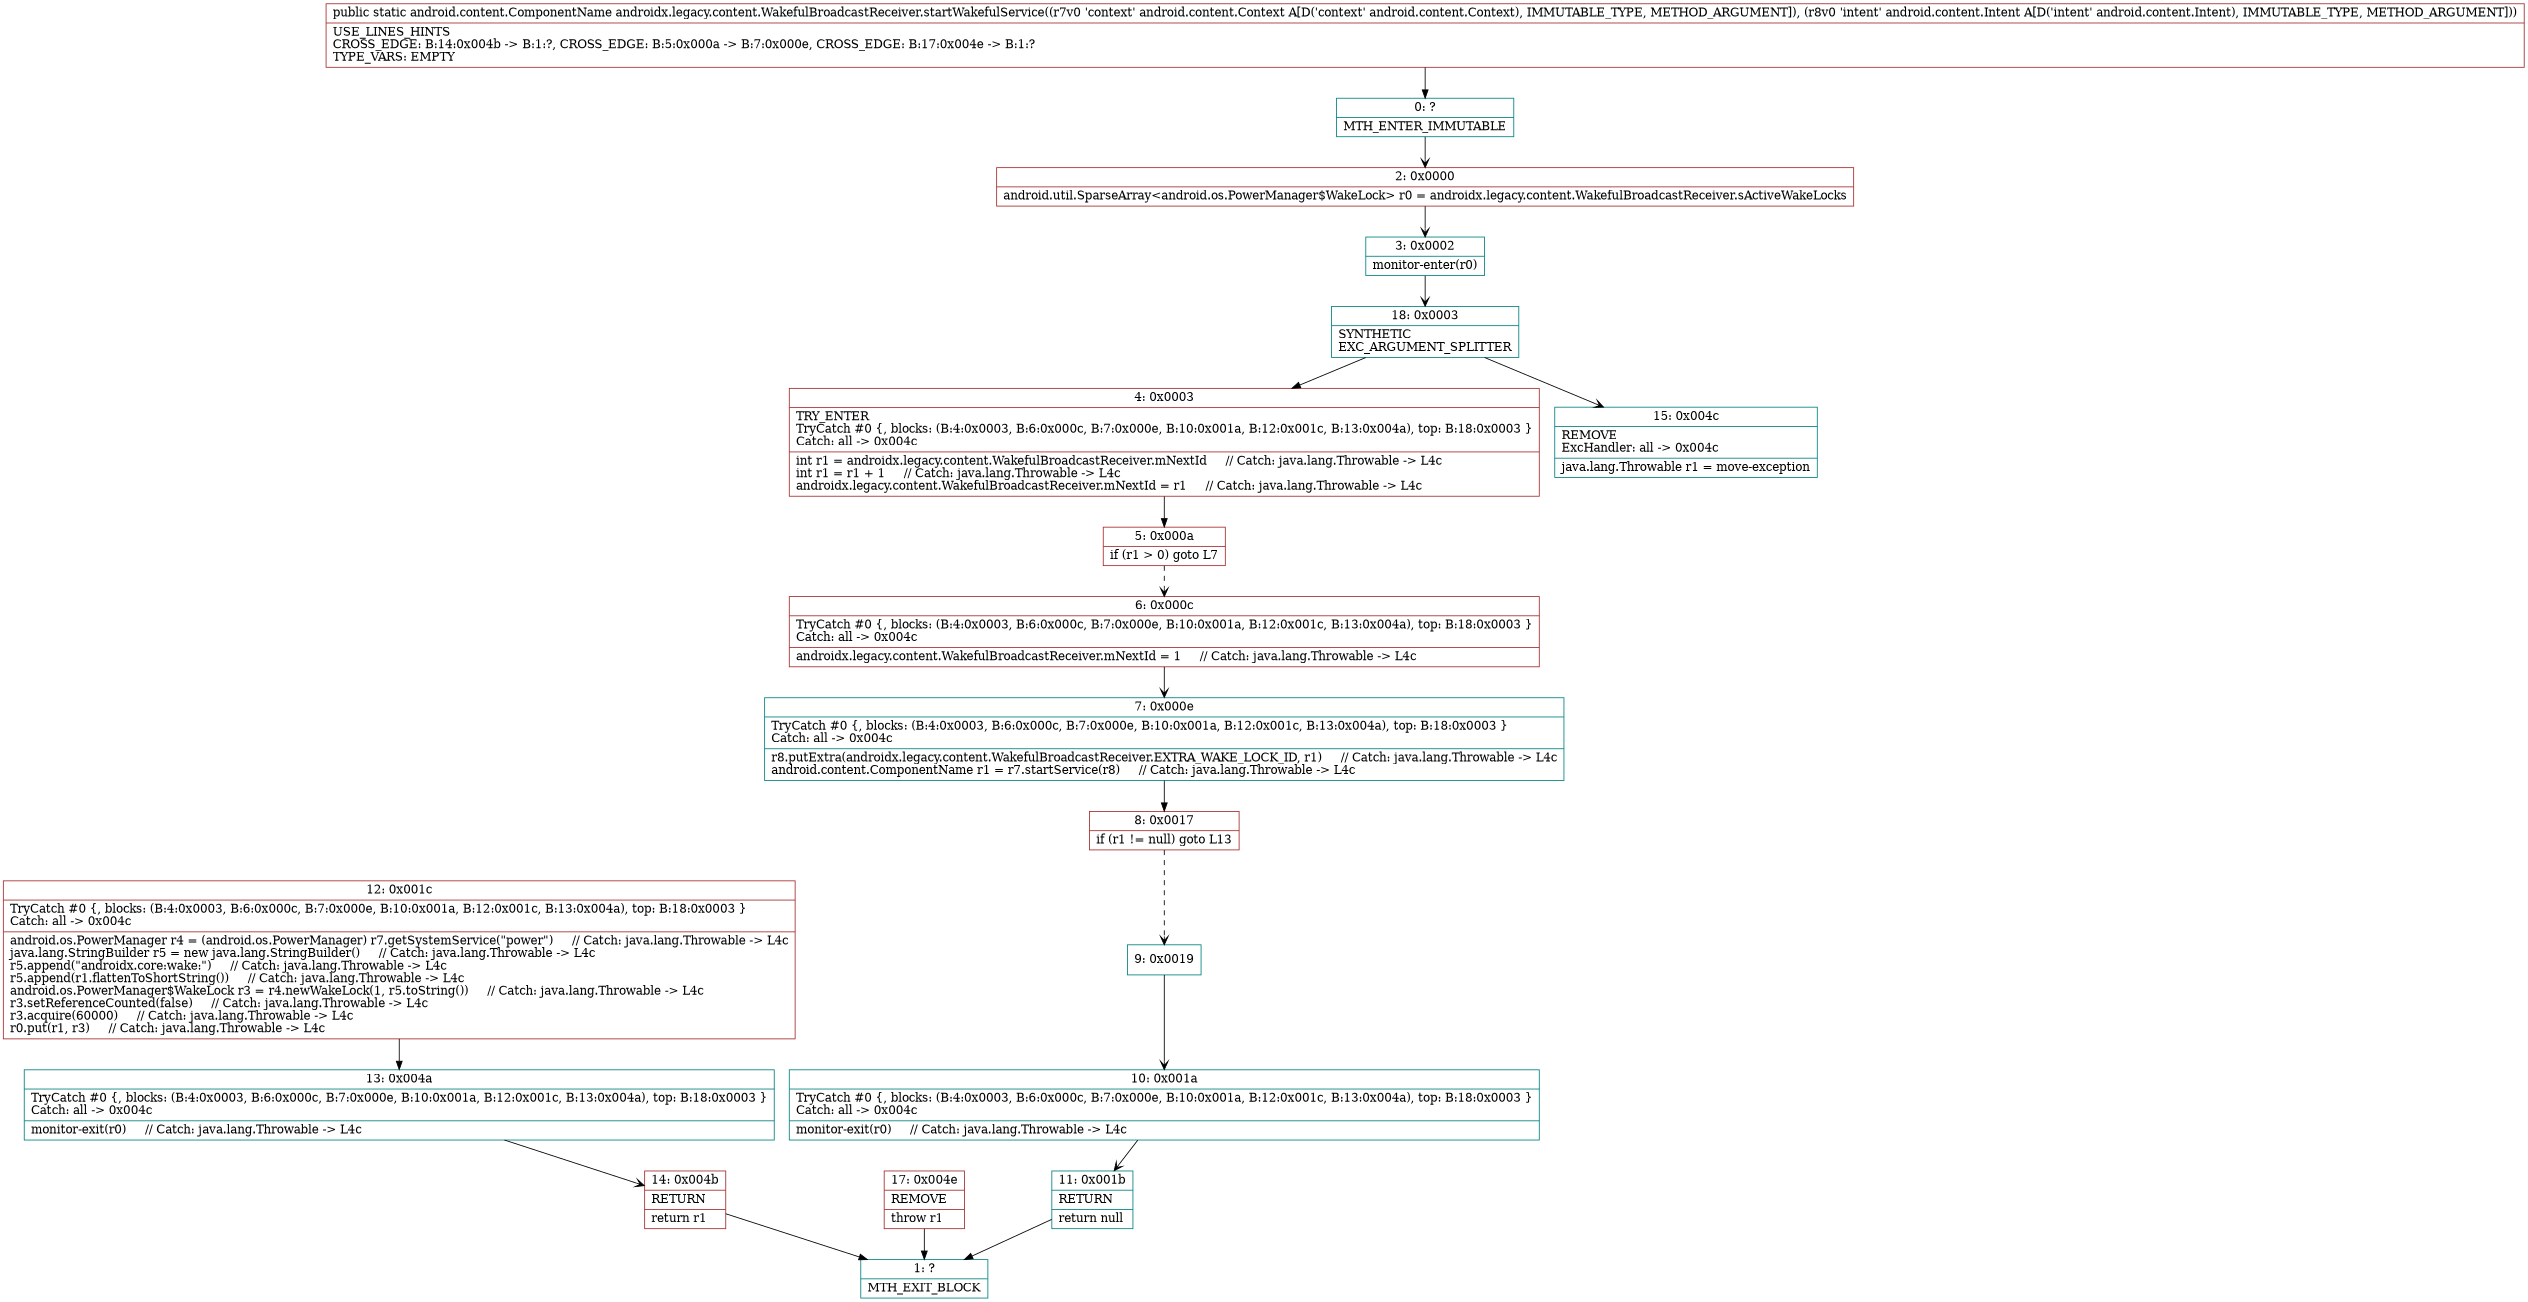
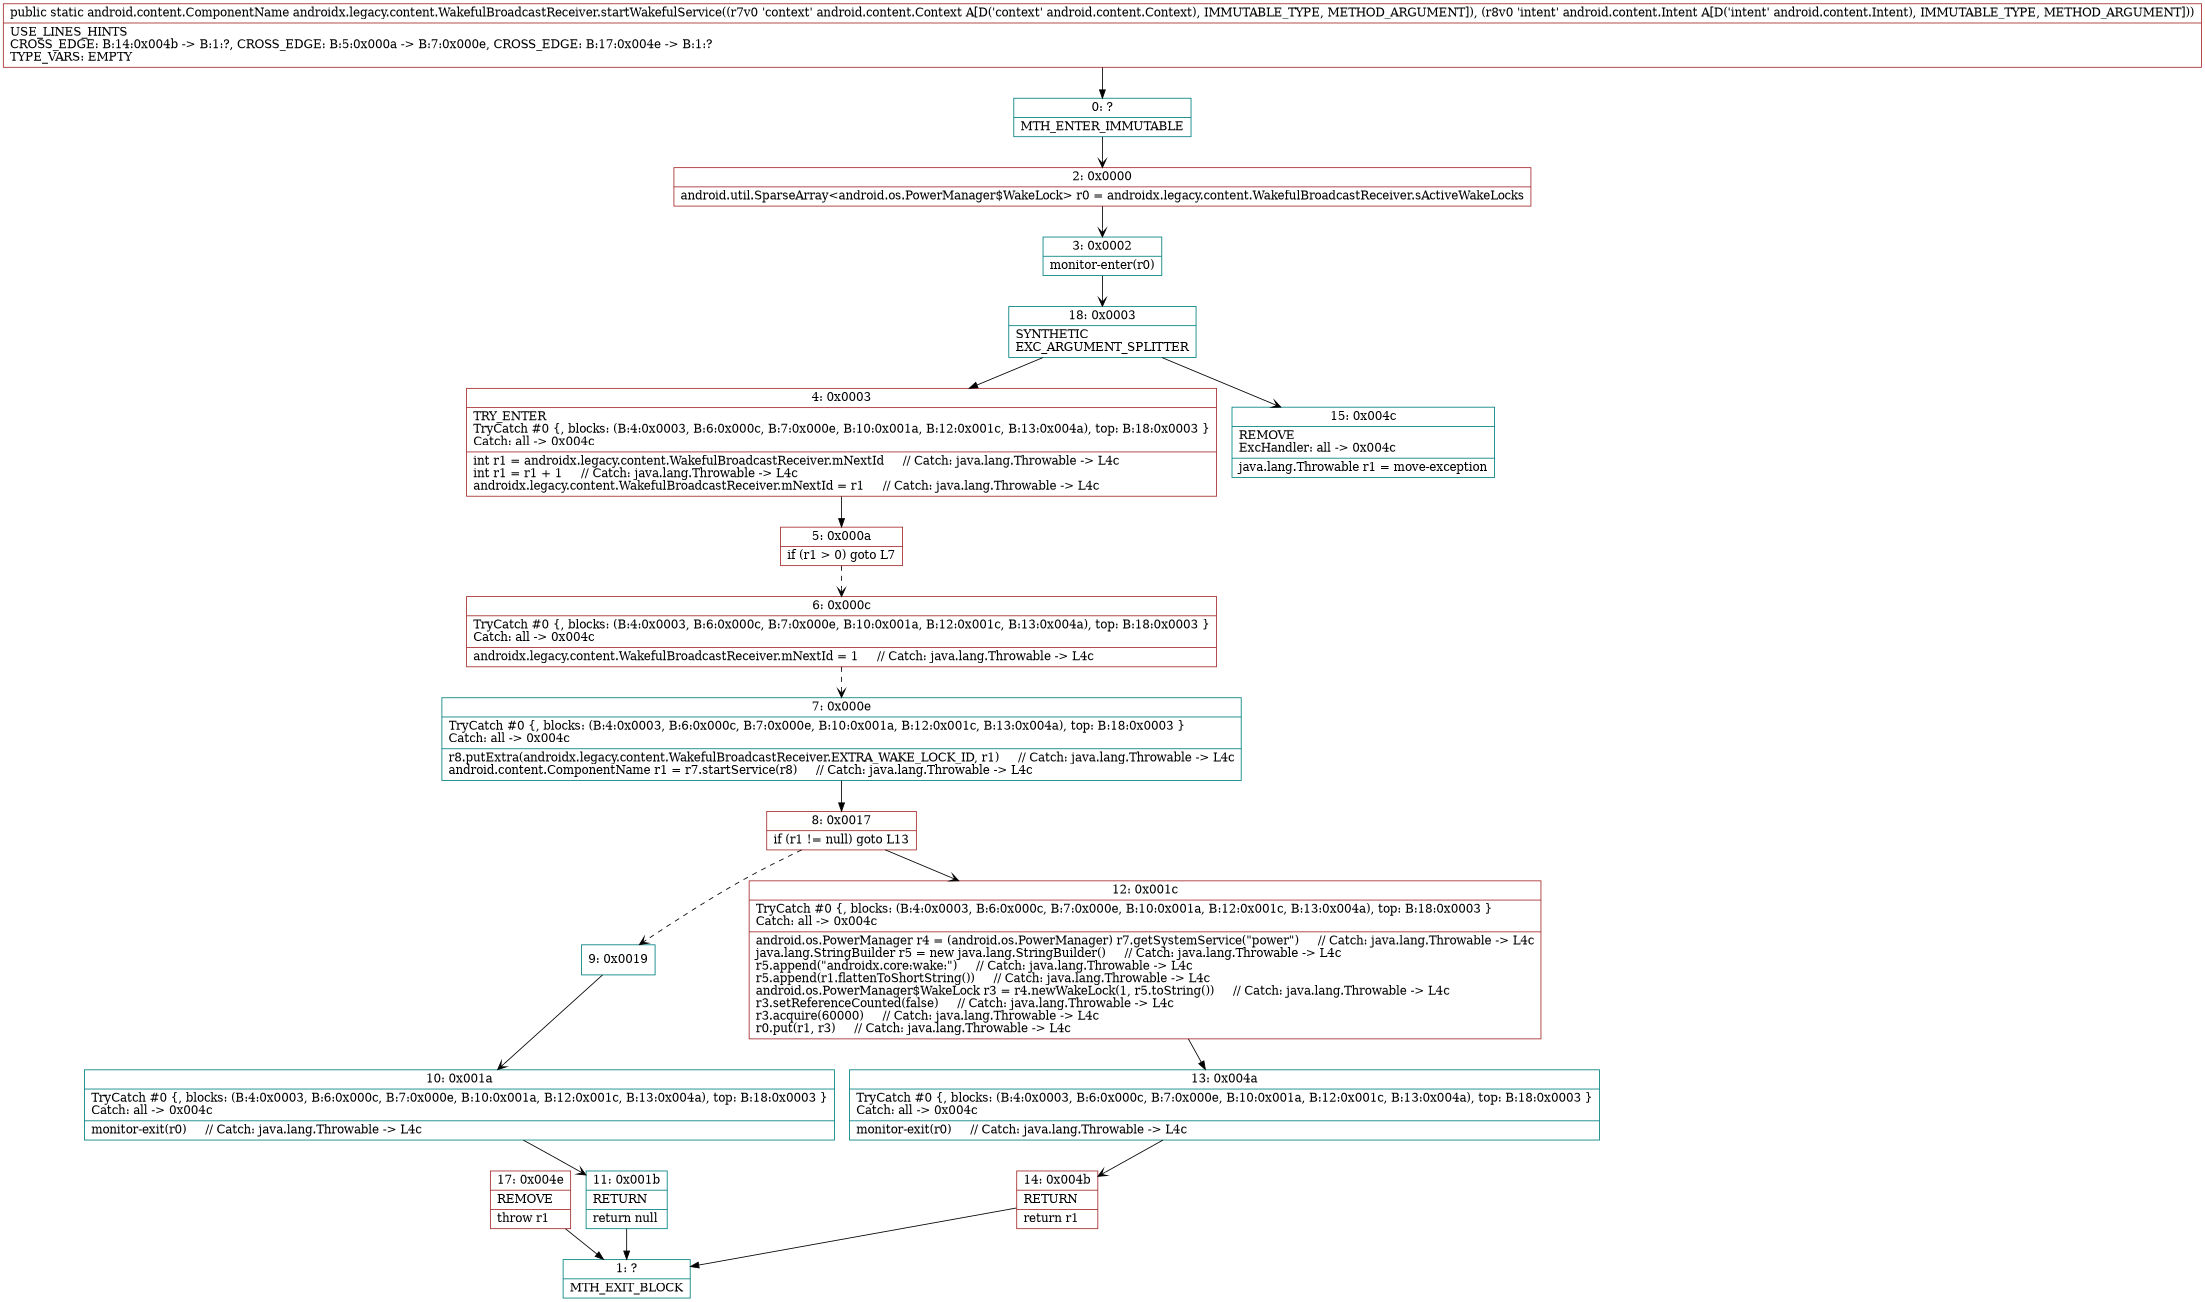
edge "6: 0x000c" -> "7: 0x000e": style solid -> dashed
edge "8: 0x0017" -> "12: 0x001c": added
